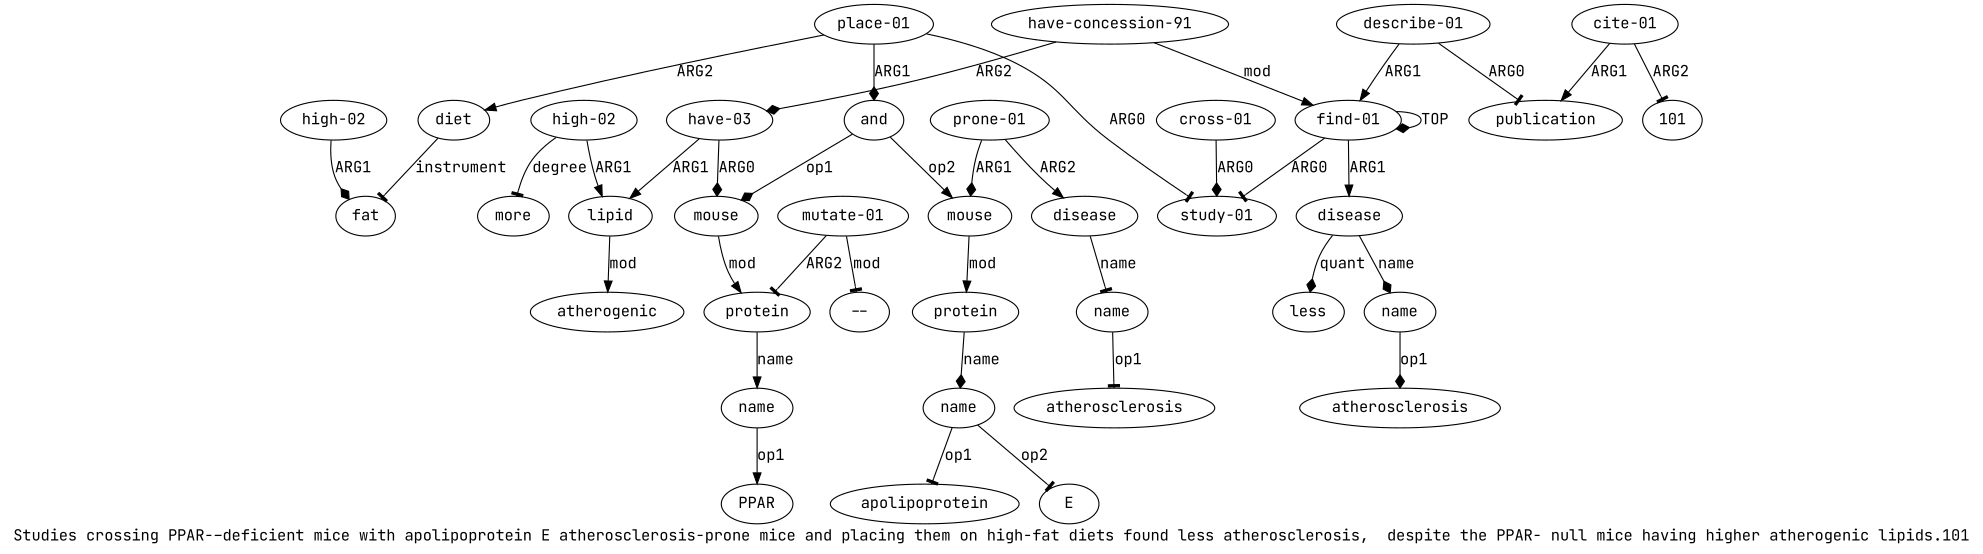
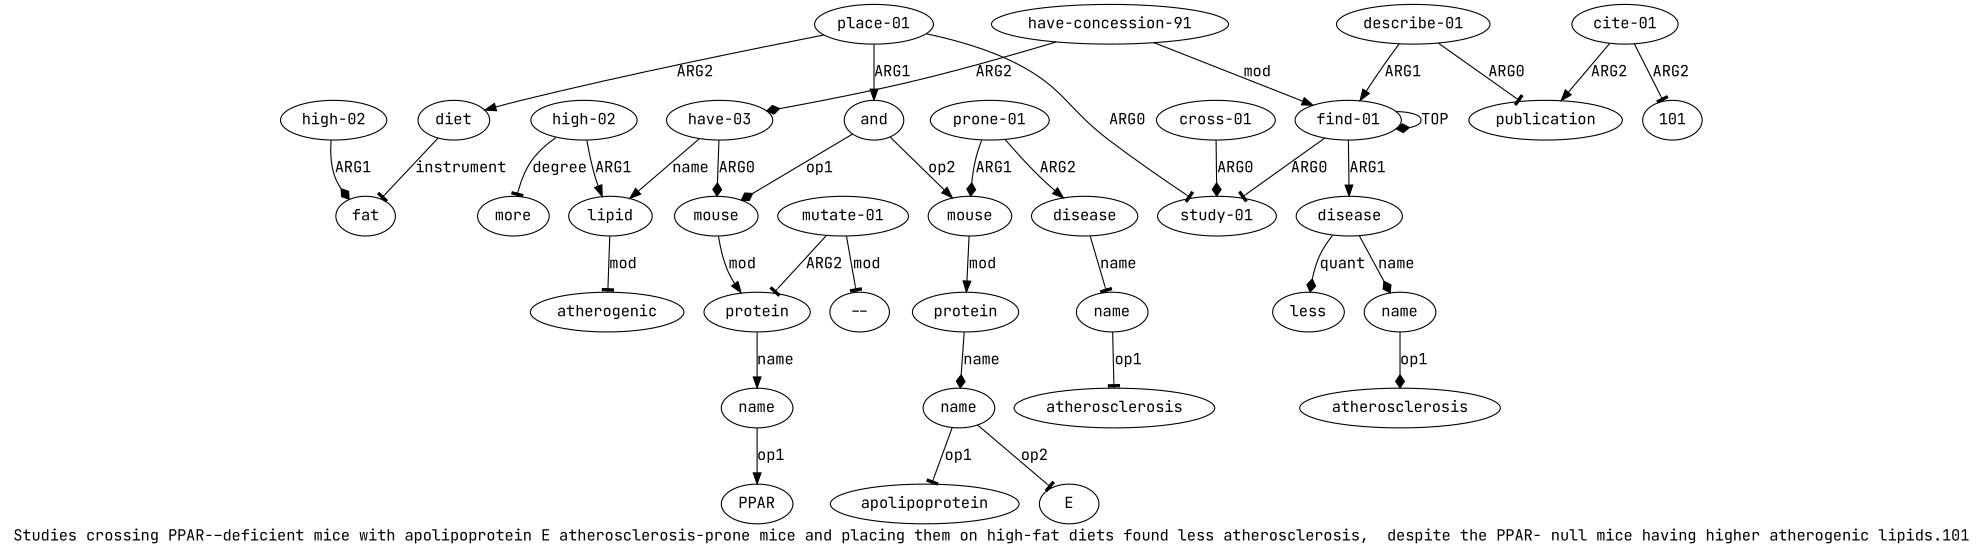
edge "place-01" -> "and": arrowhead diamond -> normal
edge "cite-01" -> "publication": label "ARG1" -> "ARG2"
edge "have-03" -> "lipid": label "ARG1" -> "name"
edge "lipid" -> "atherogenic": arrowhead normal -> tee
